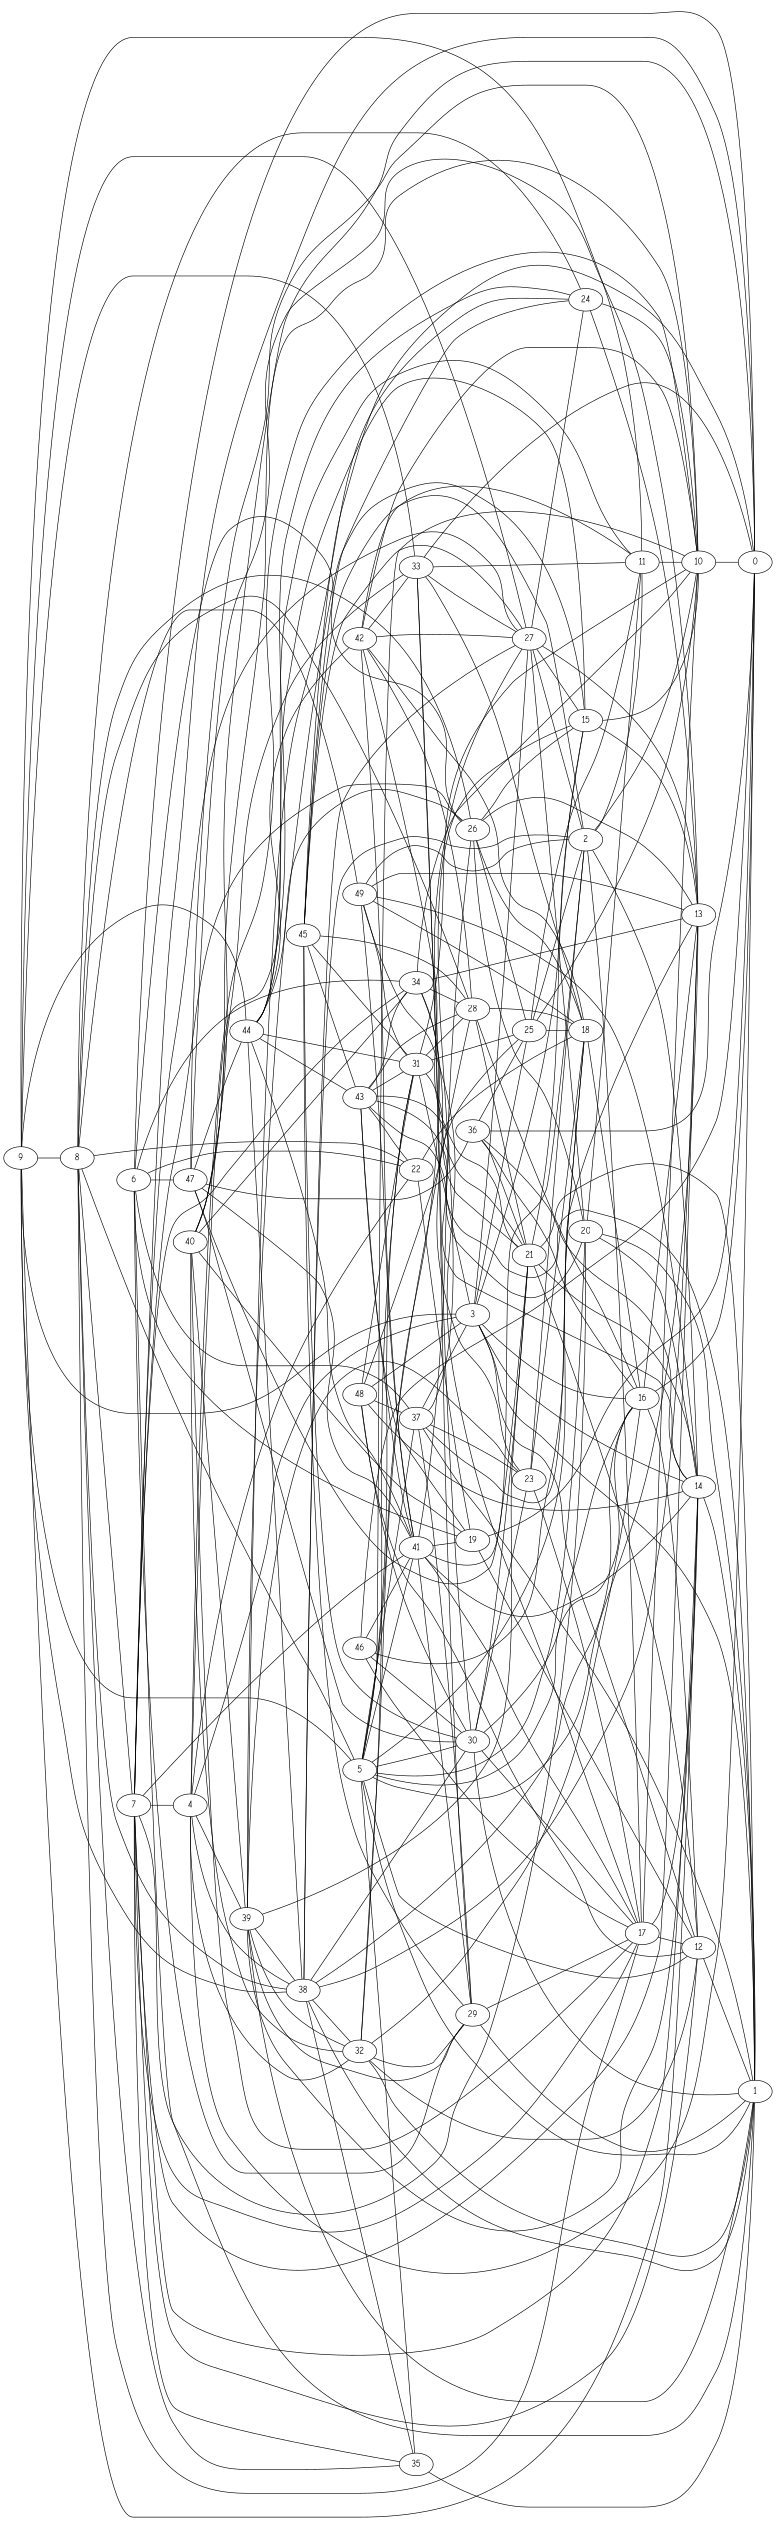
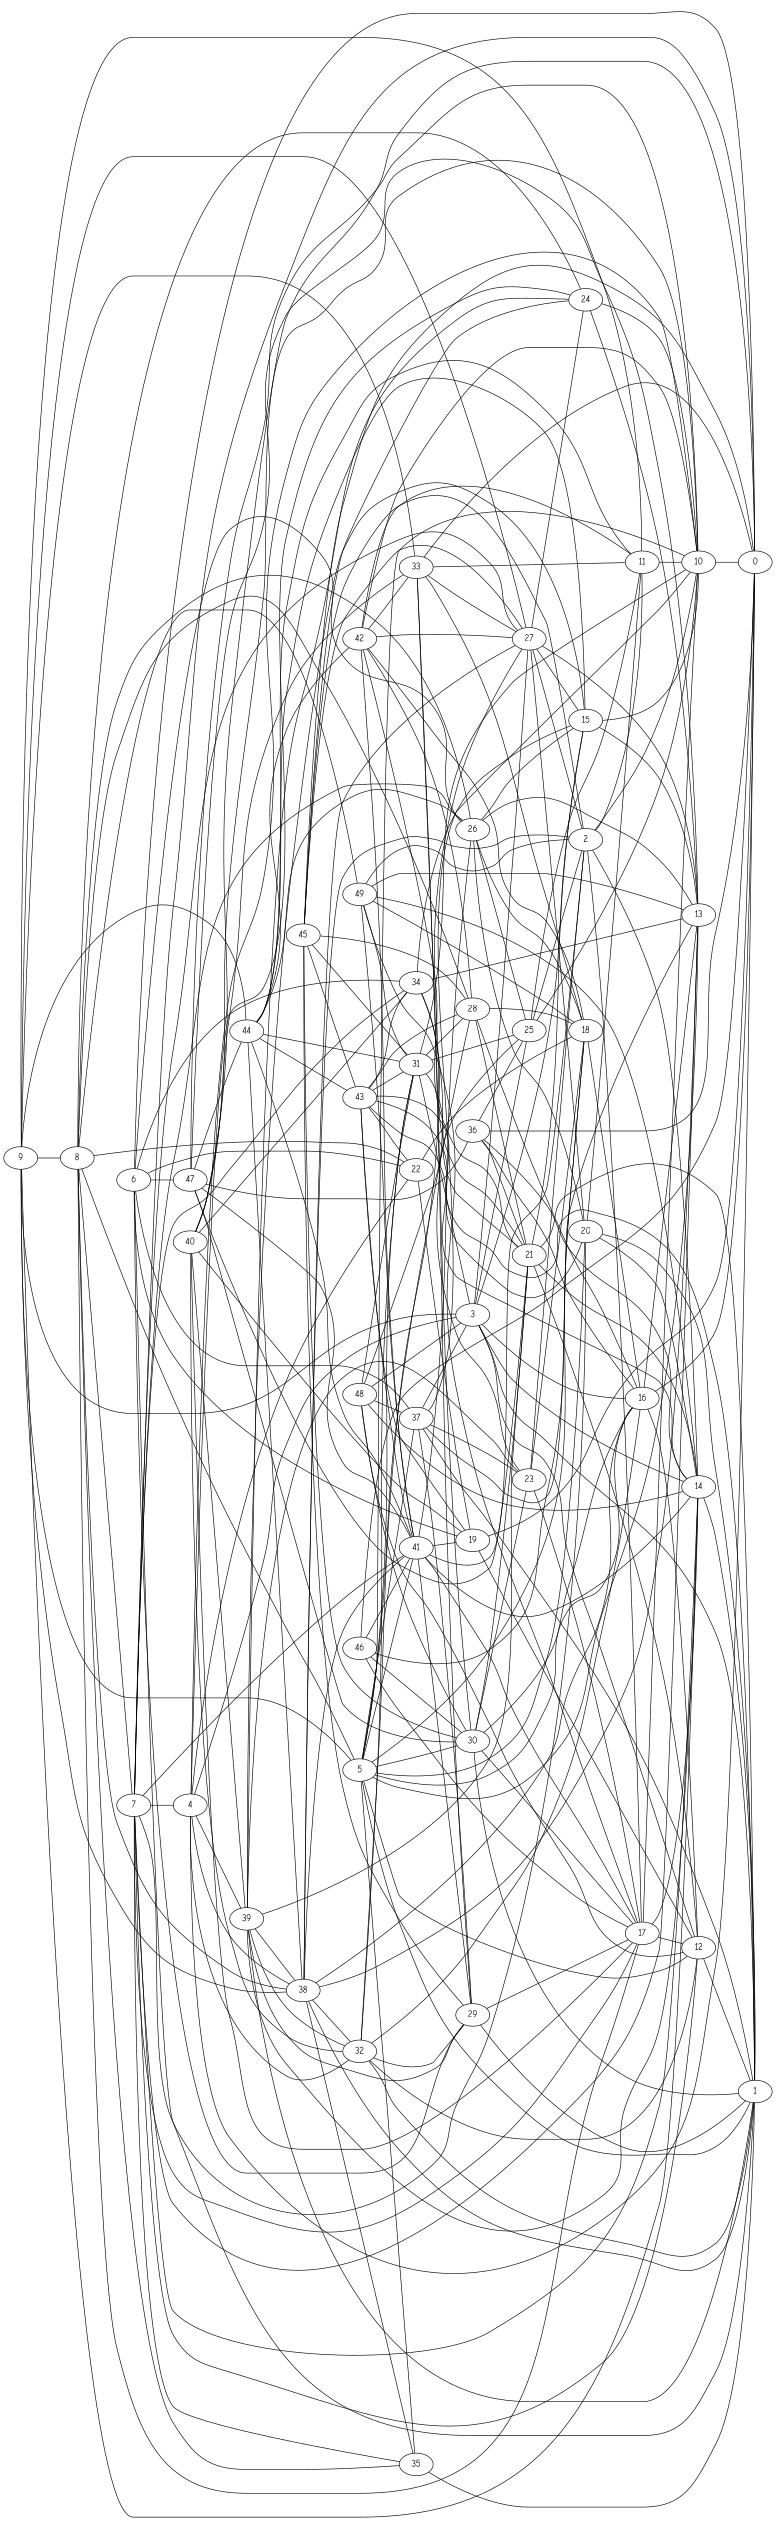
edge "34" -- "28": removed
edge "25" -- "18": removed
edge "30" -- "38": now "41" -- "38"
